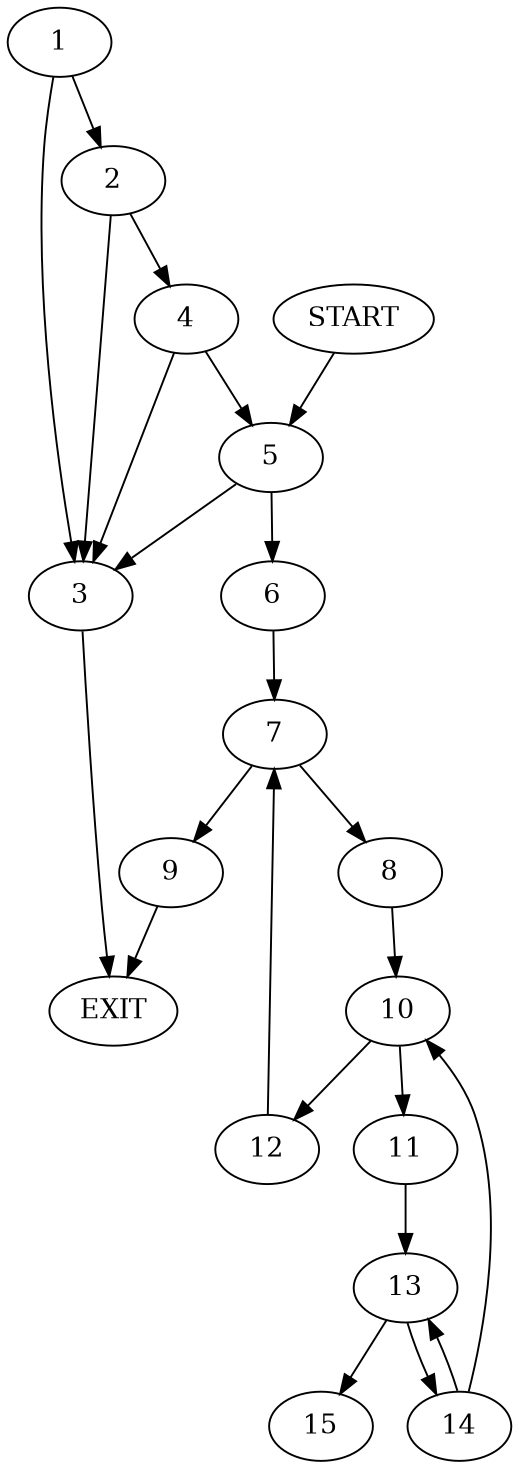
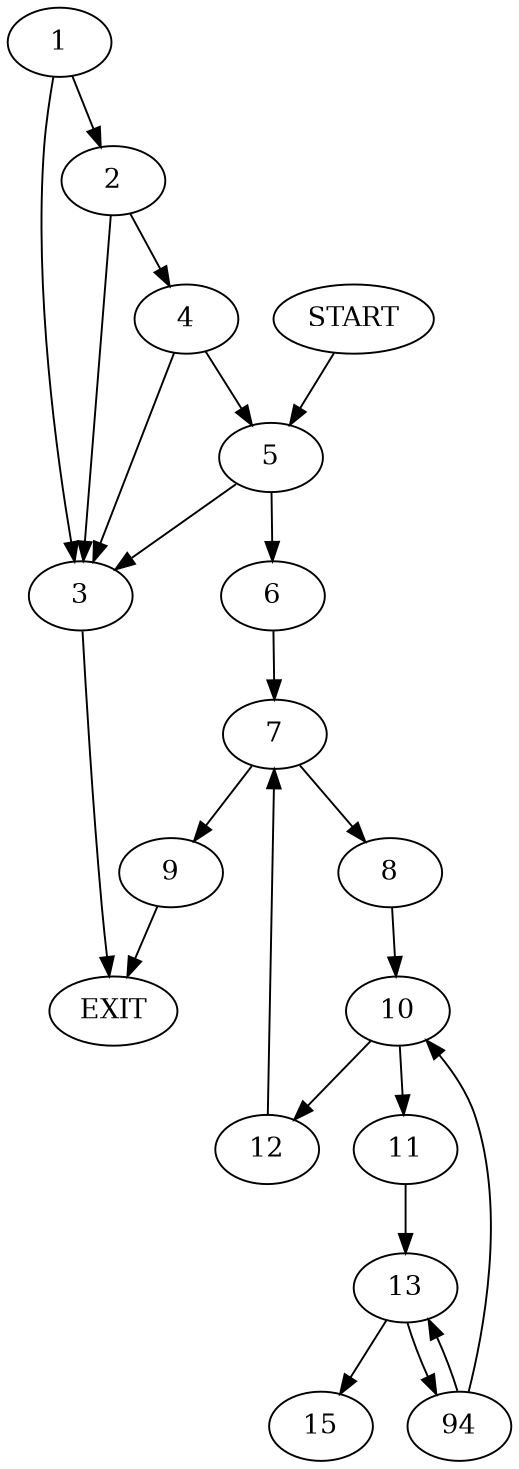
node "14": label "14" -> "94"
